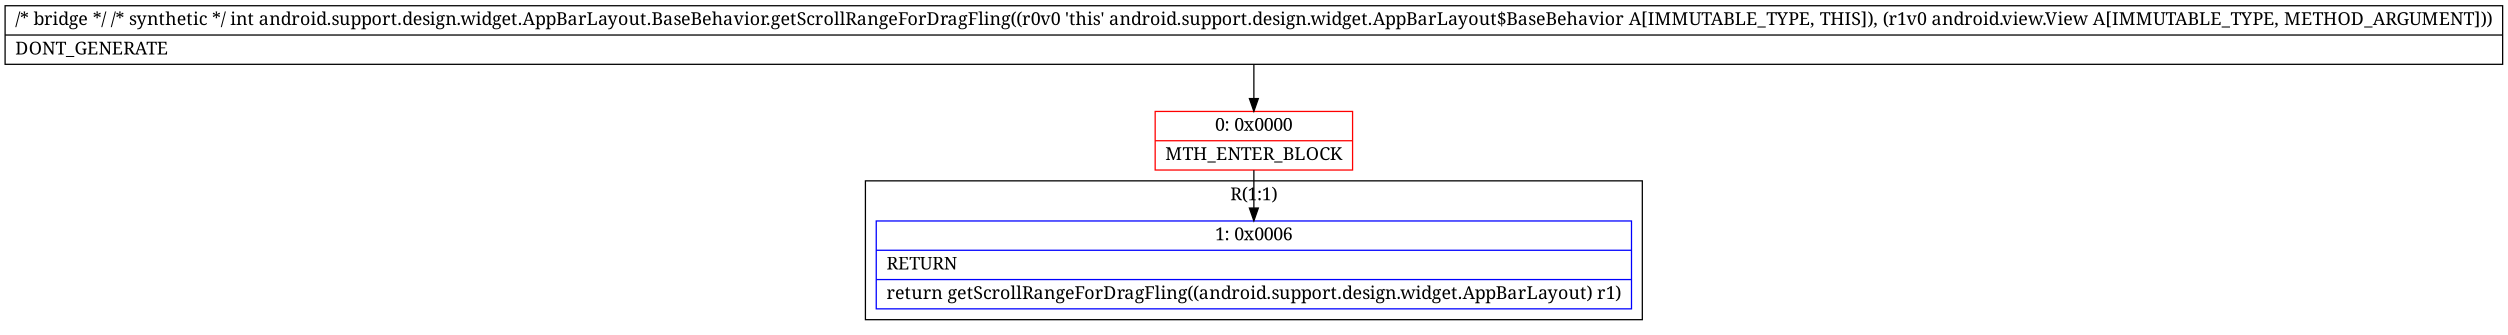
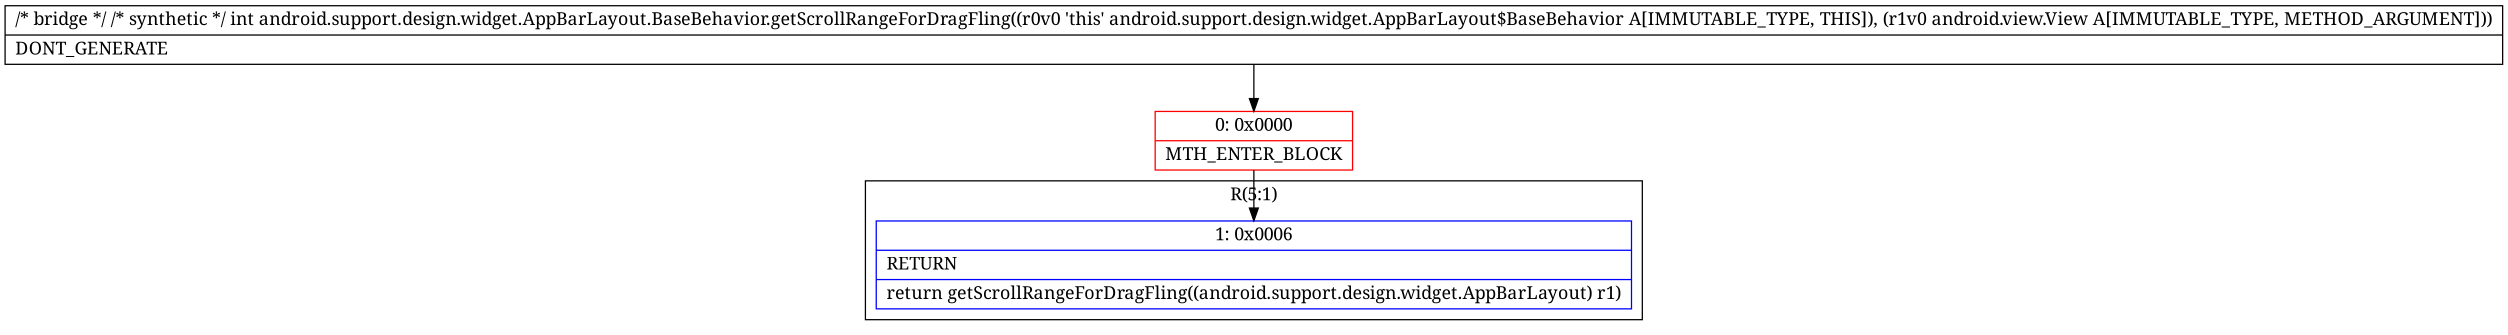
cluster "R(1:1)": label "R(1:1)" -> "R(5:1)"
